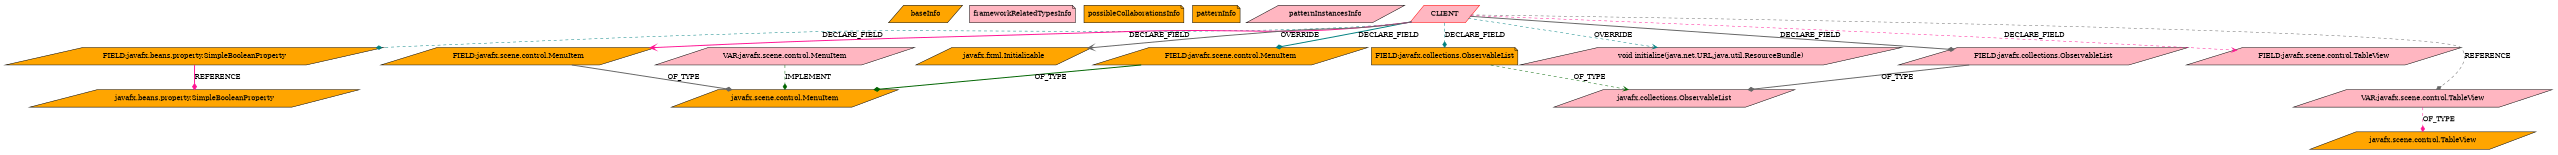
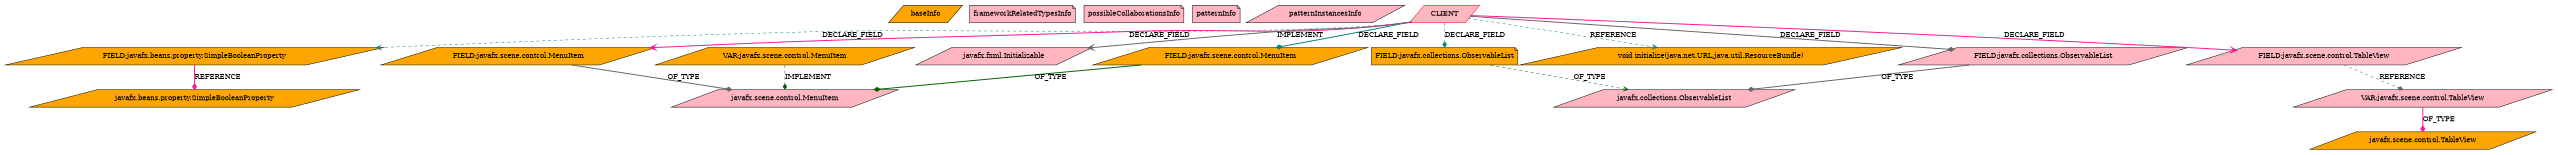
node "possibleCollaborationsInfo": fillcolor orange -> lightpink
node "patternInfo": fillcolor orange -> lightpink
edge "CLIENT" -> "VAR:javafx.scene.control.TableView": now "FIELD:javafx.scene.control.TableView" -> "VAR:javafx.scene.control.TableView"
edge "CLIENT" -> "FIELD:javafx.beans.property.SimpleBooleanProperty": arrowhead diamond -> vee
edge "CLIENT" -> "FIELD:javafx.scene.control.TableView": style dashed -> bold
edge "CLIENT" -> "javafx.fxml.Initializable": label "OVERRIDE" -> "IMPLEMENT"
edge "CLIENT" -> "void initialize(java.net.URL,java.util.ResourceBundle)": label "OVERRIDE" -> "REFERENCE"
node "VAR:javafx.scene.control.MenuItem": fillcolor lightpink -> orange
node "javafx.fxml.Initializable": fillcolor orange -> lightpink
node "void initialize(java.net.URL,java.util.ResourceBundle)": fillcolor lightpink -> orange
node "javafx.scene.control.MenuItem": fillcolor orange -> lightpink
edge "VAR:javafx.scene.control.TableView" -> "javafx.scene.control.TableView": style dashed -> bold
